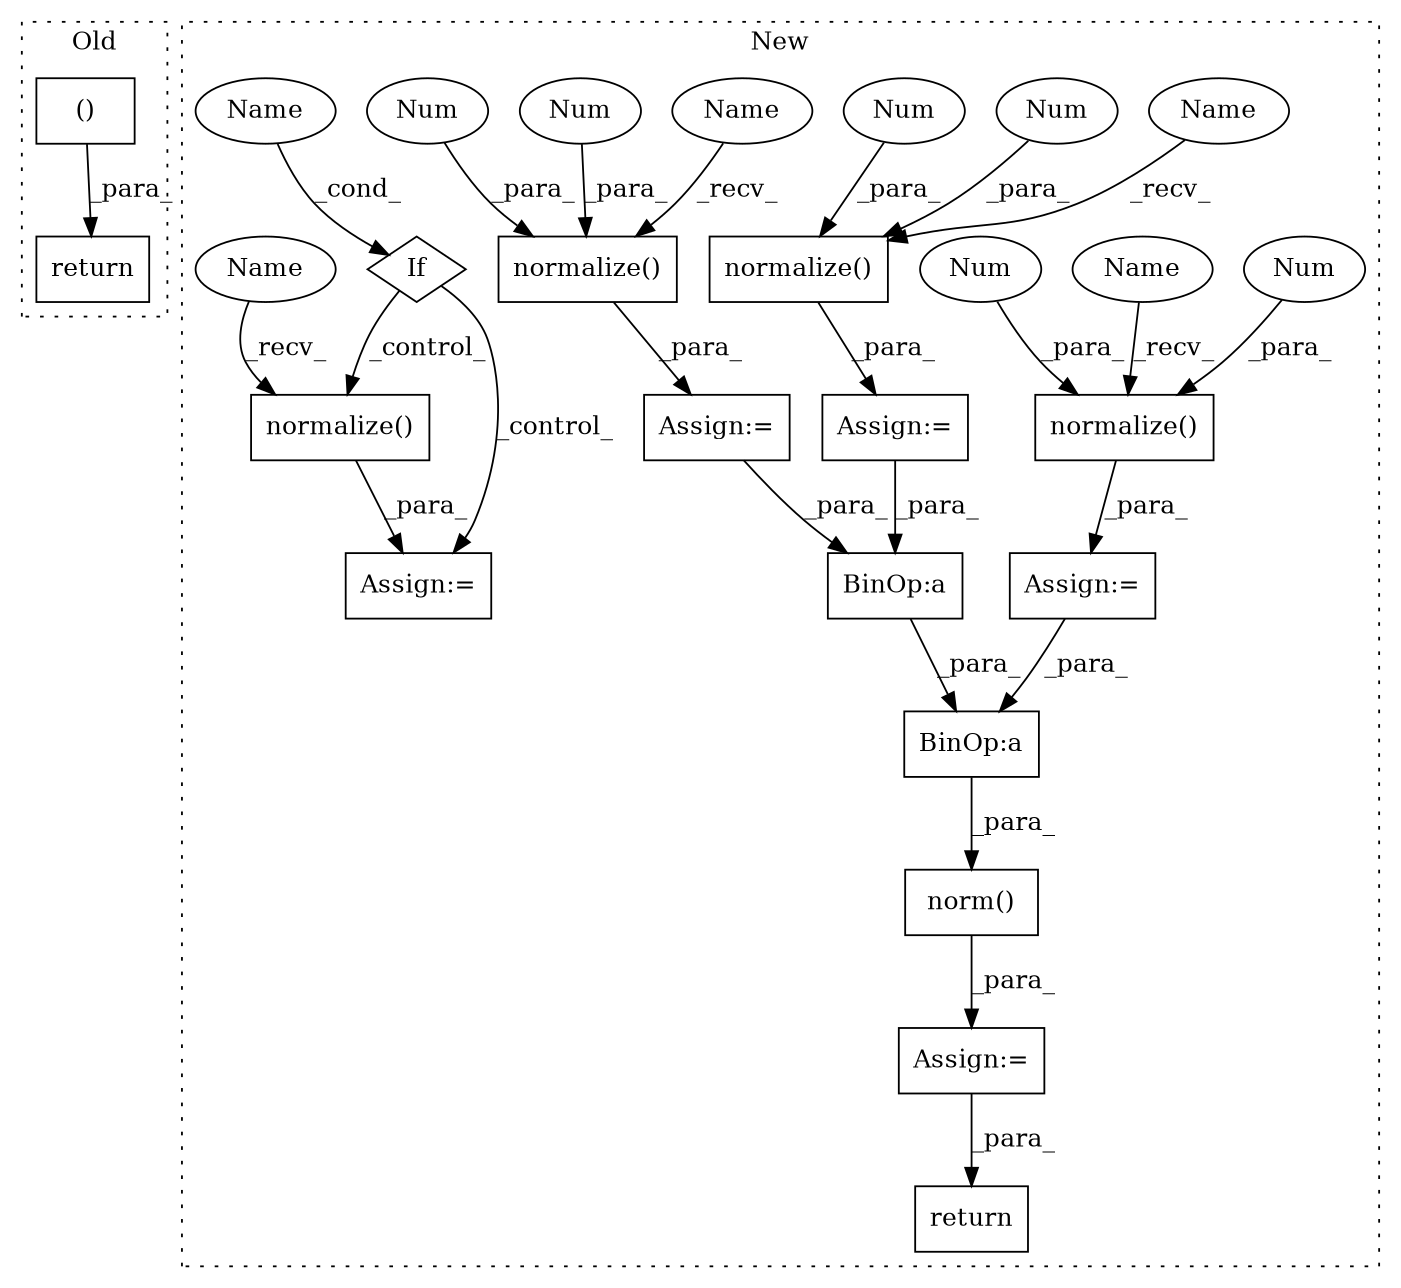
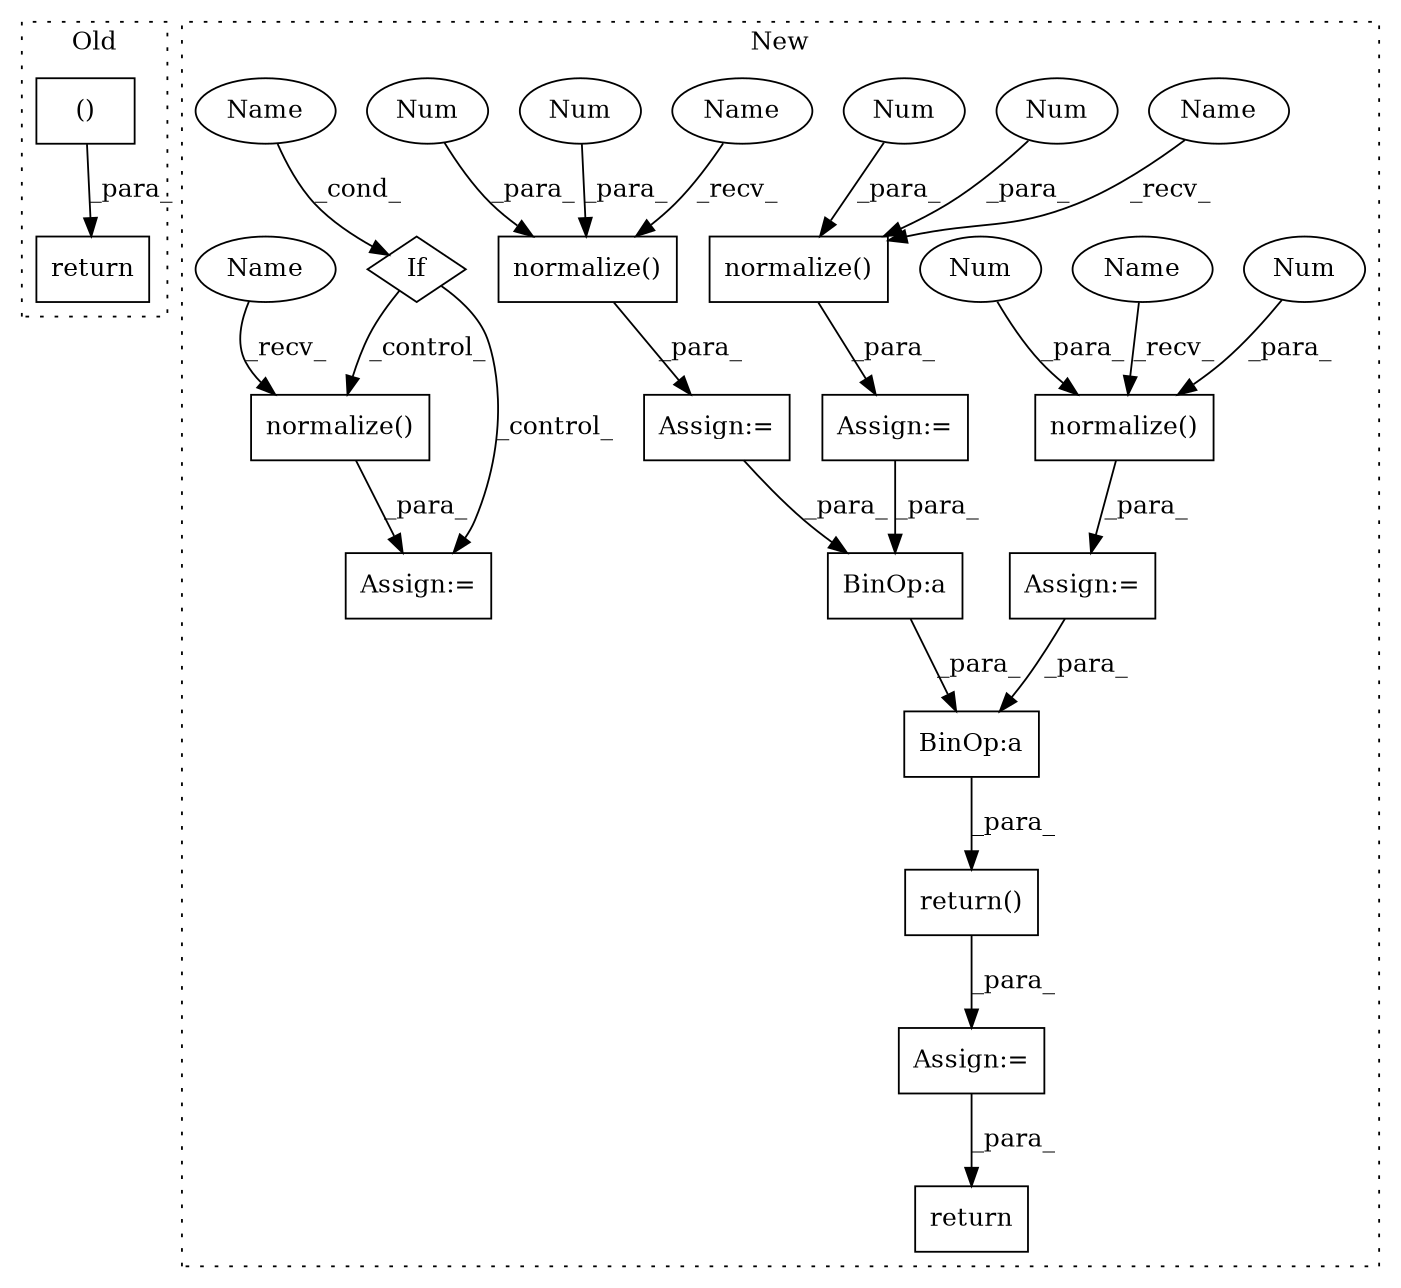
node "norm()": label "norm()" -> "return()"
